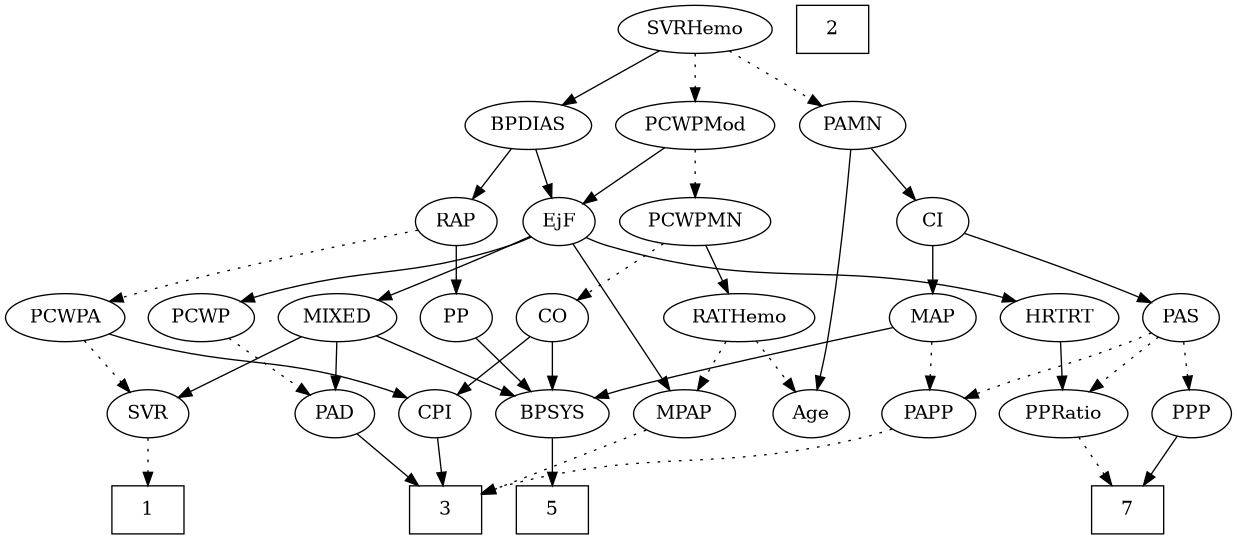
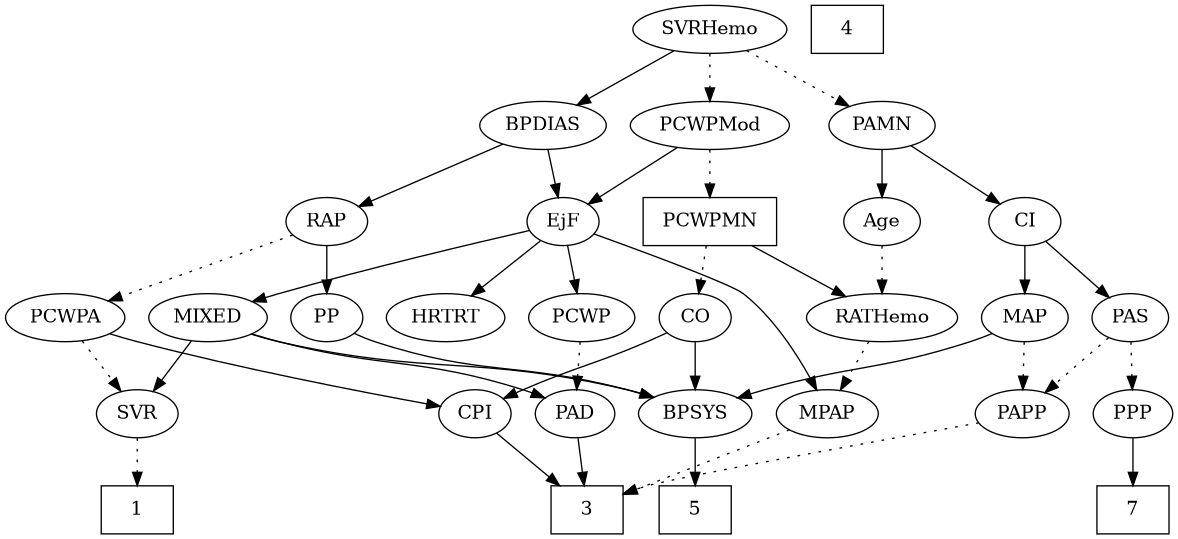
node "2": label "2" -> "4"
node "PCWPMN": shape ellipse -> box
edge "RATHemo" -> "Age": reversed
node "PPRatio": removed
